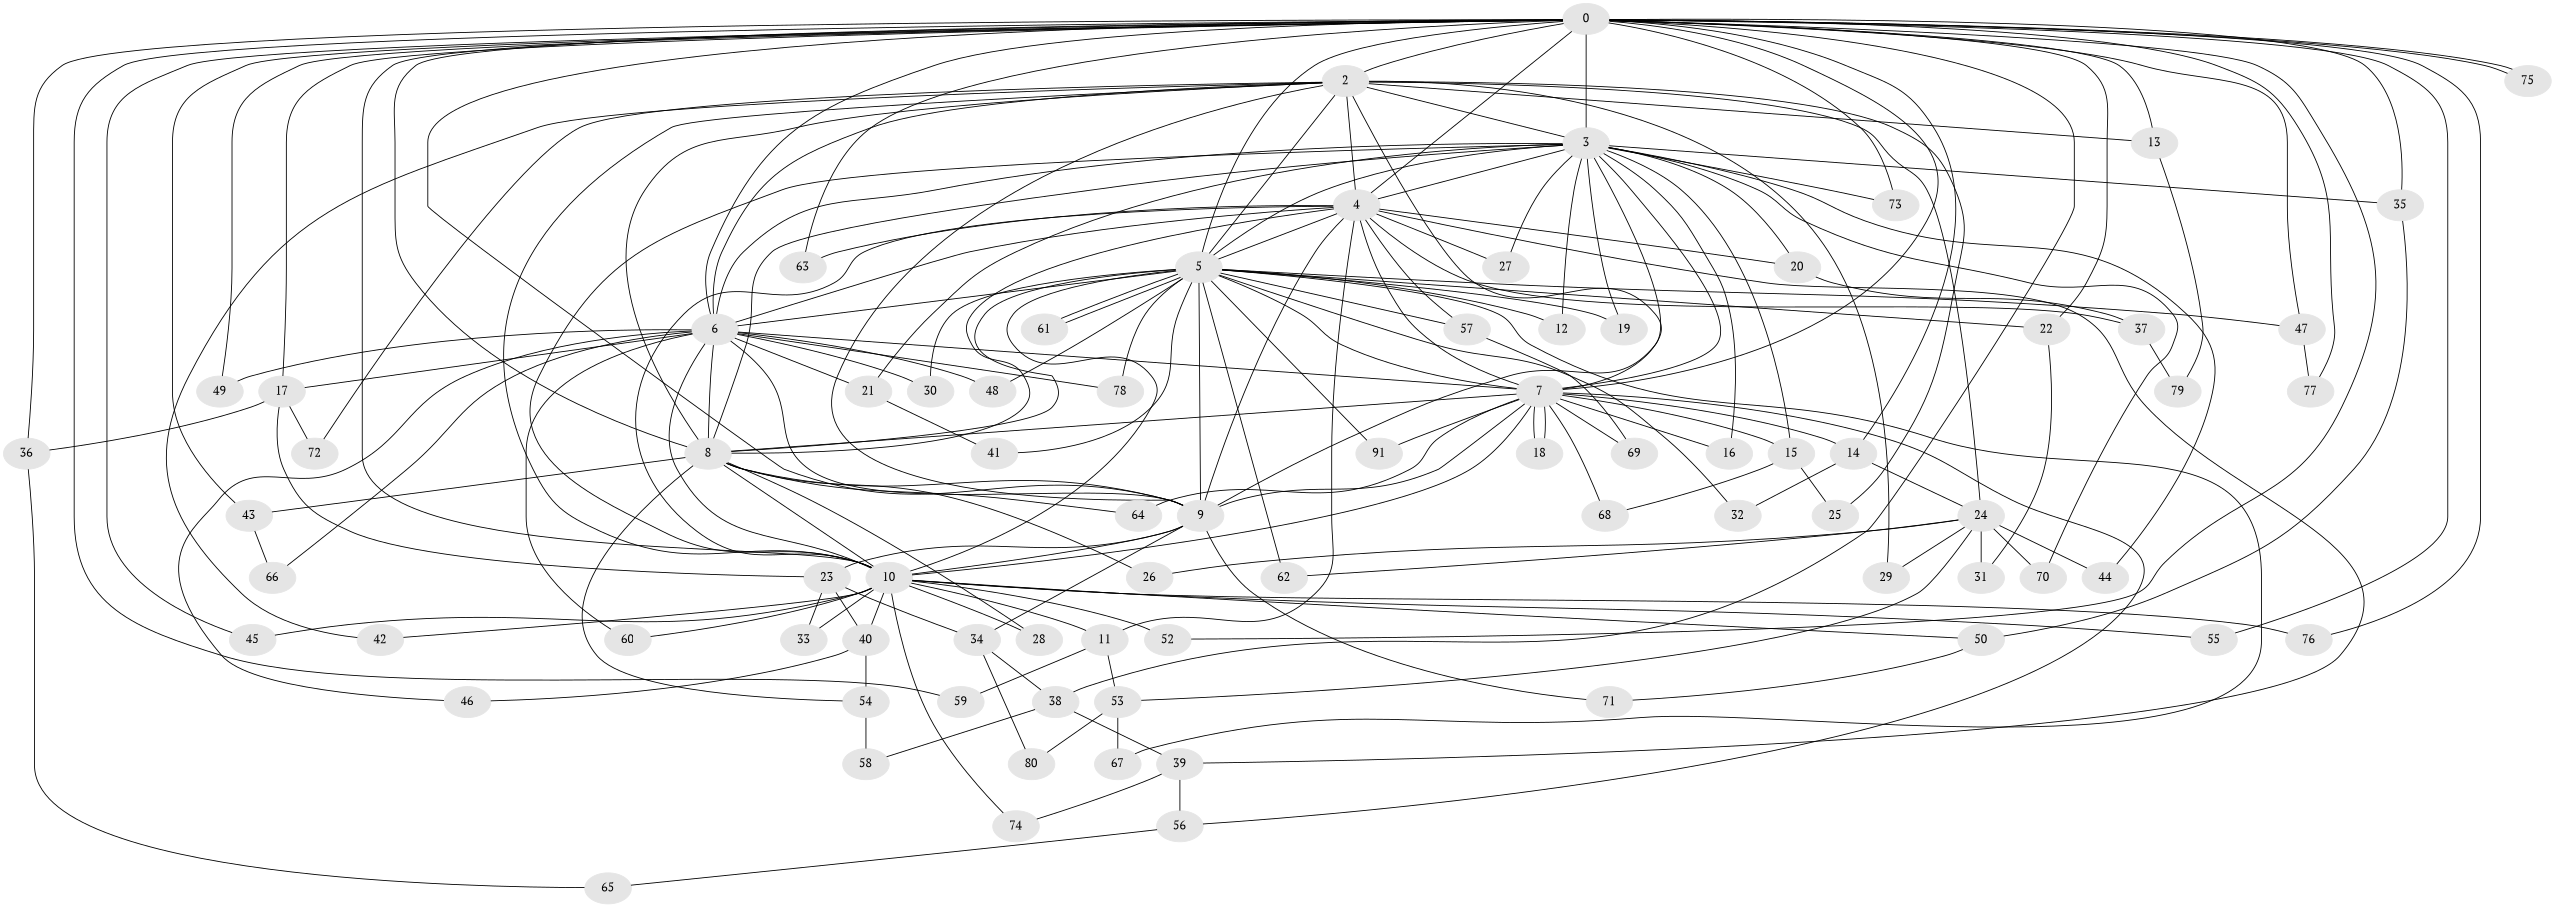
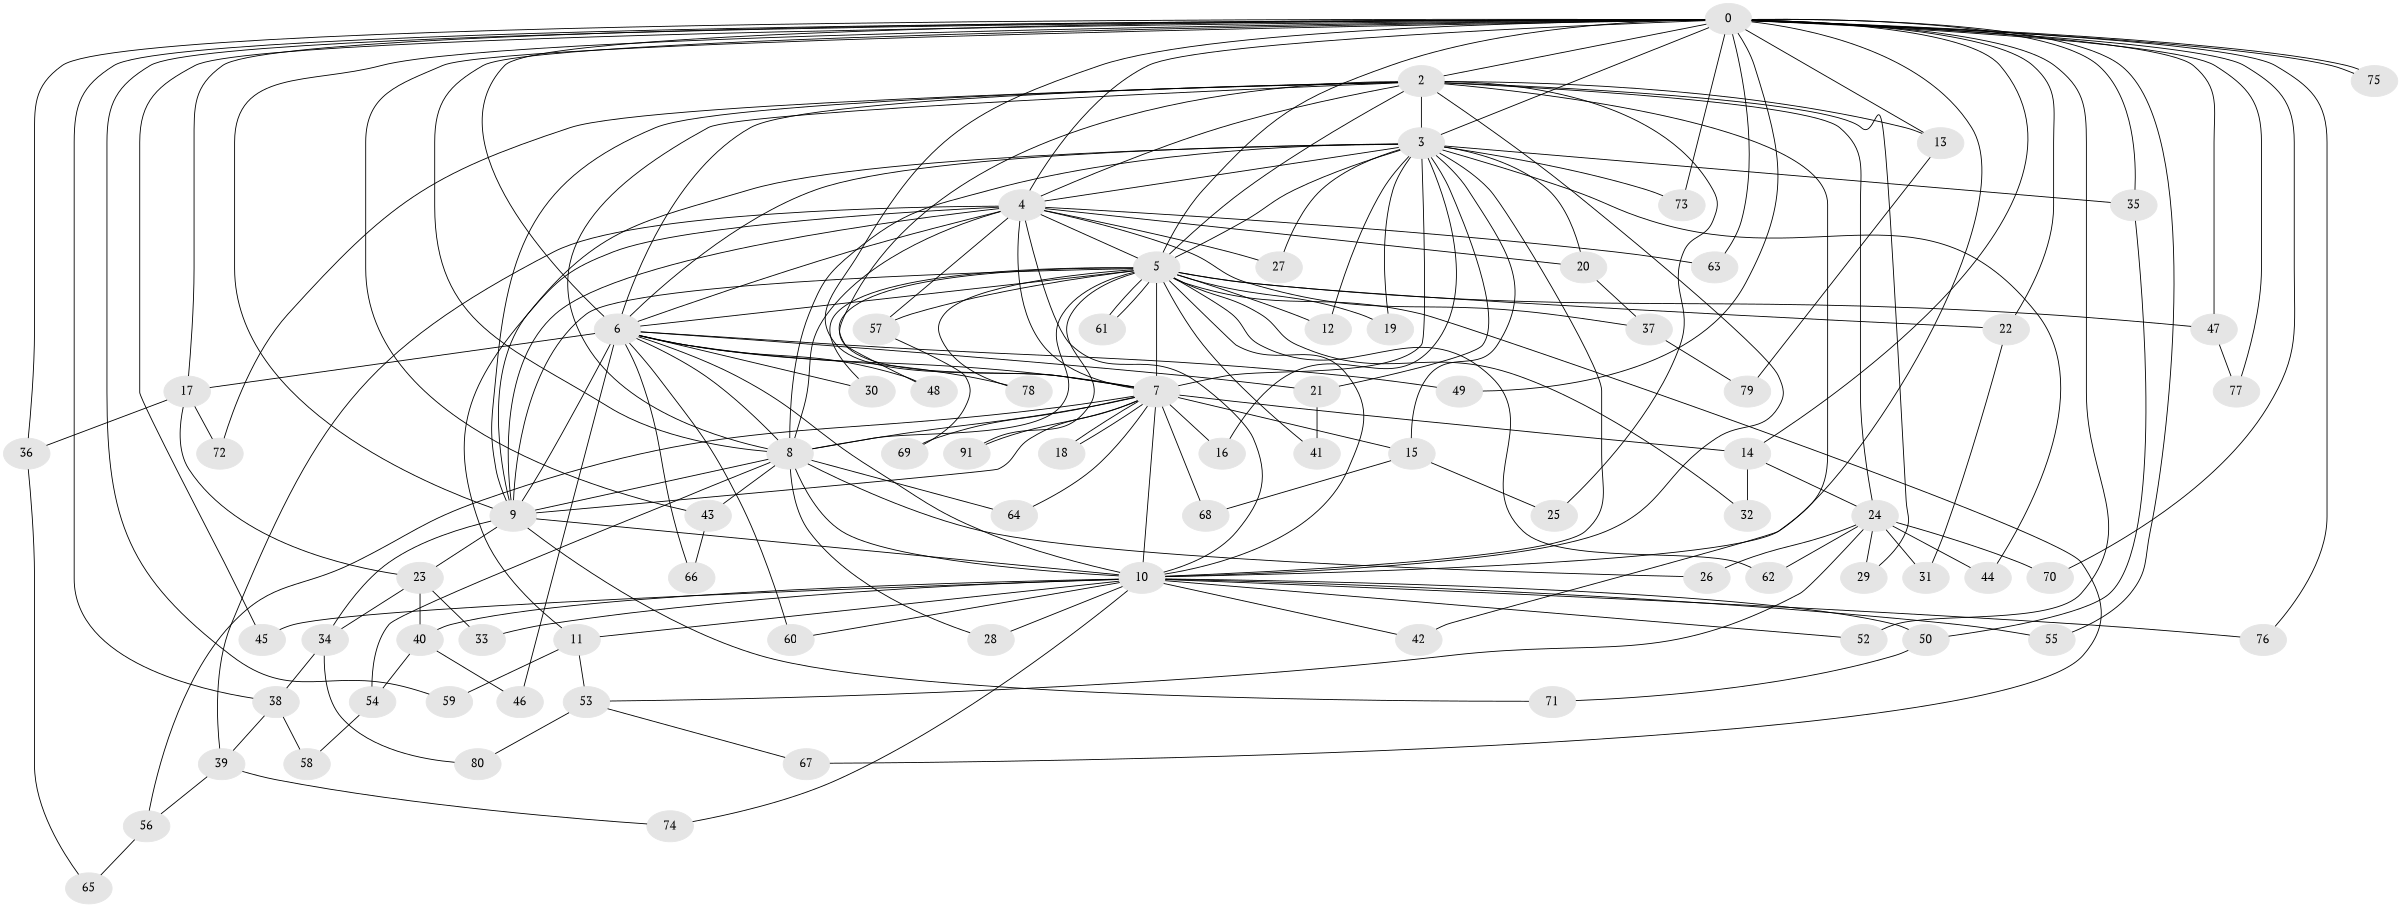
edge "3" -- "70": now "0" -- "70"
